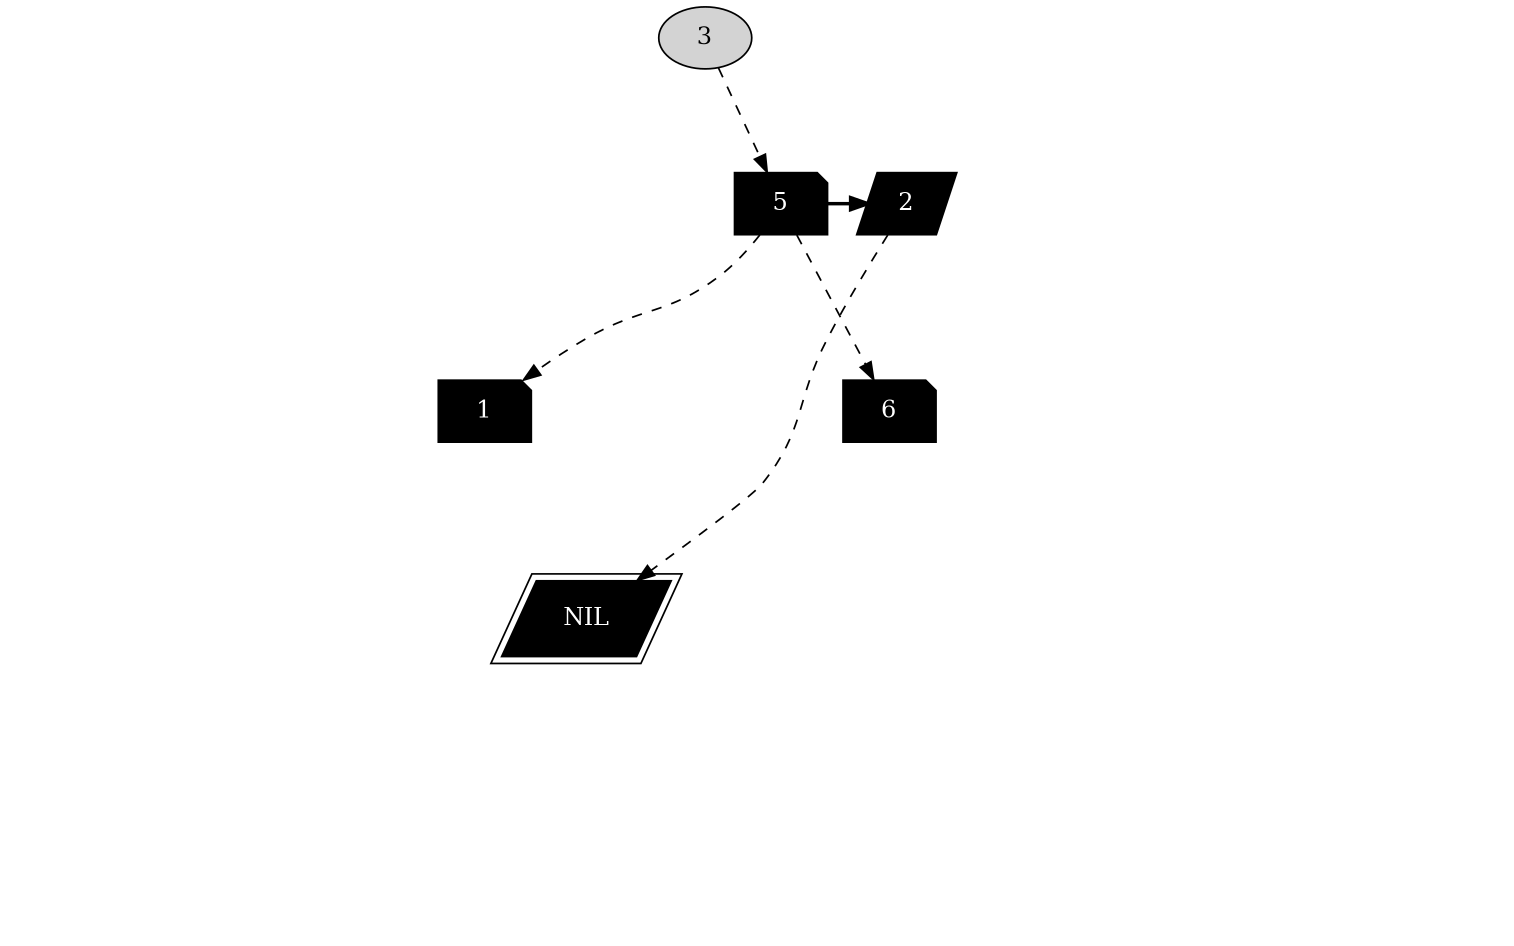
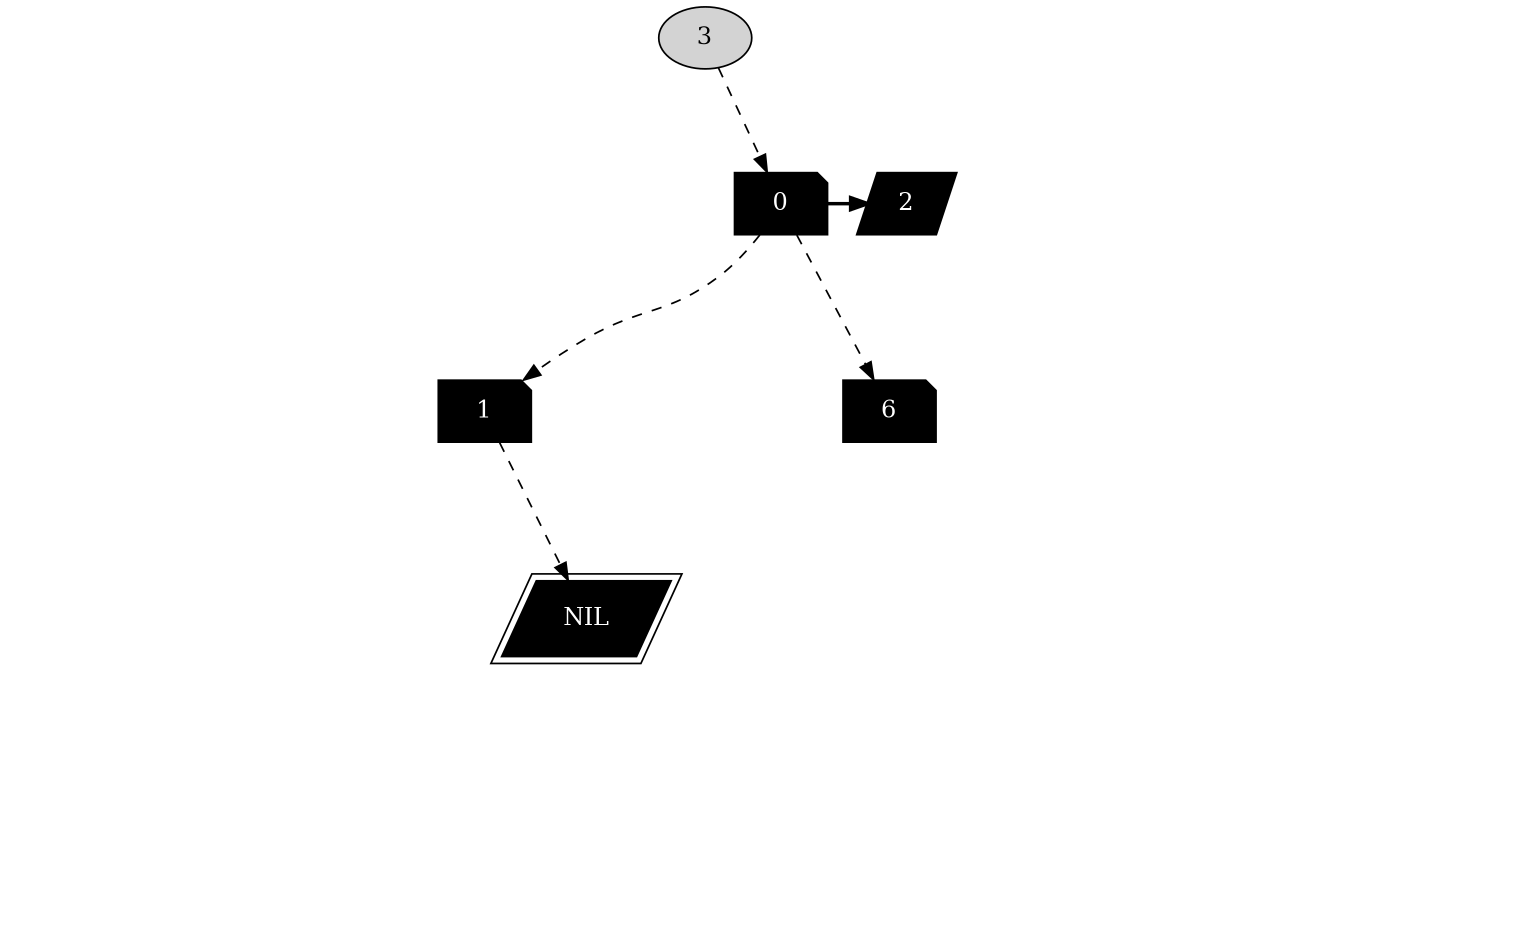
node "5": label "5" -> "0"
edge "2" -> "NIL": now "1" -> "NIL"
